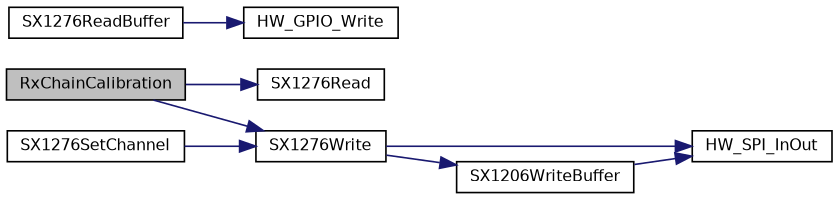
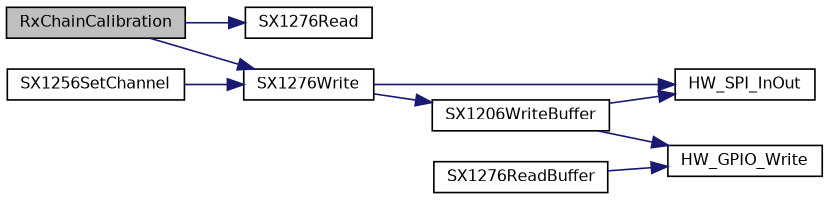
edge "SX1206WriteBuffer" -> "HW_GPIO_Write": added
node "SX1276SetChannel": label "SX1276SetChannel" -> "SX1256SetChannel"
